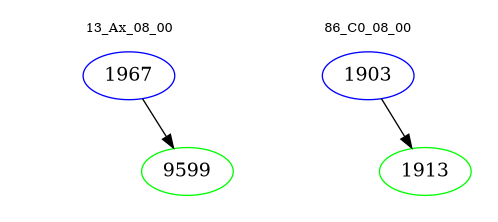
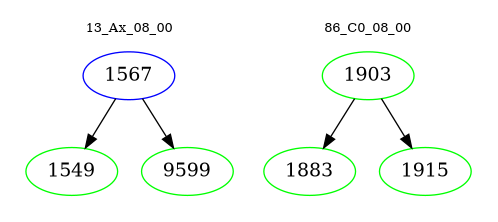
node "1967": label "1967" -> "1567"
node "1903": color blue -> green
node "1549": added
node "1883": added
node "1913": label "1913" -> "1915"
